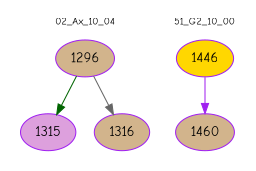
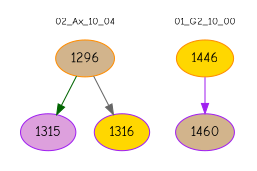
cluster "51_G2_10_00": label "51_G2_10_00" -> "01_G2_10_00"
node "1296": color purple -> darkorange
node "1446": color purple -> darkorange
node "1316": fillcolor tan -> gold
